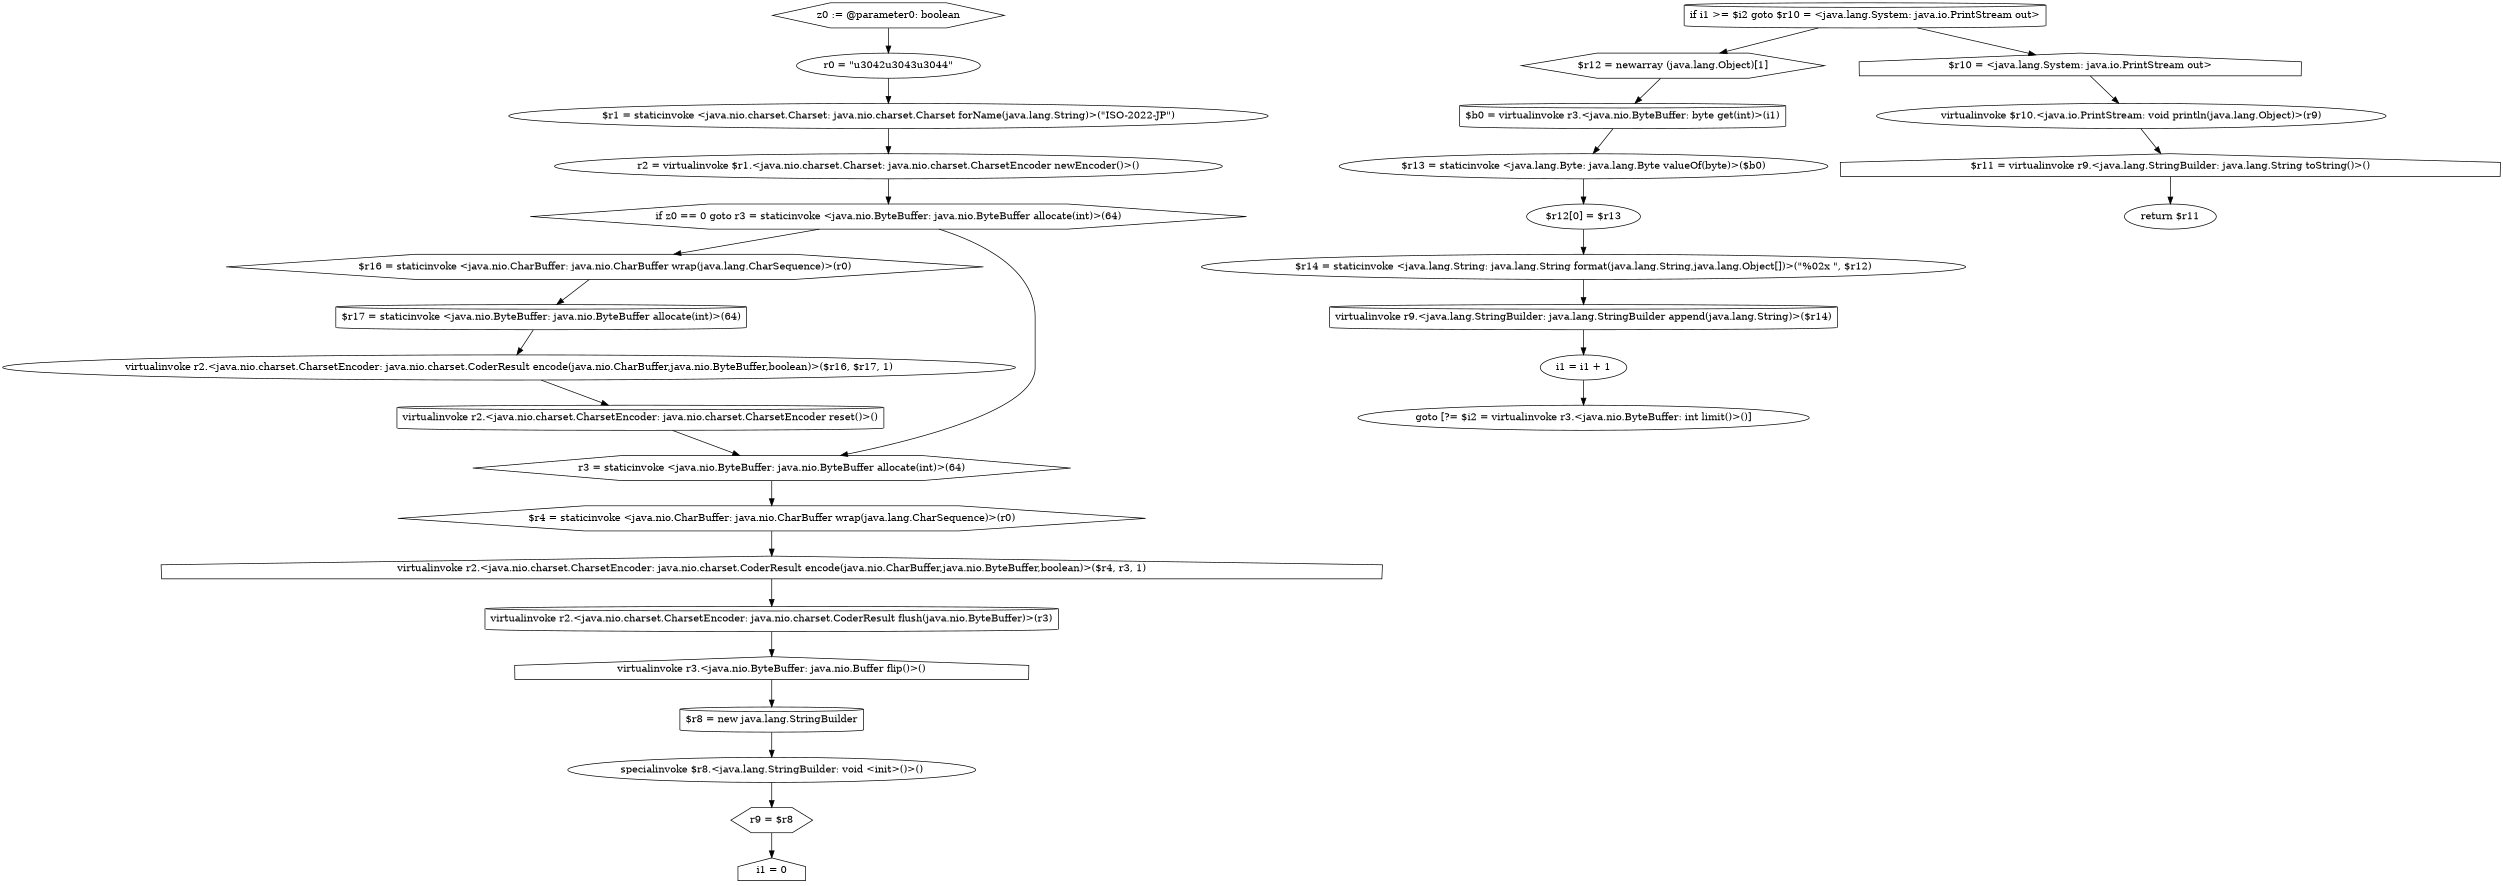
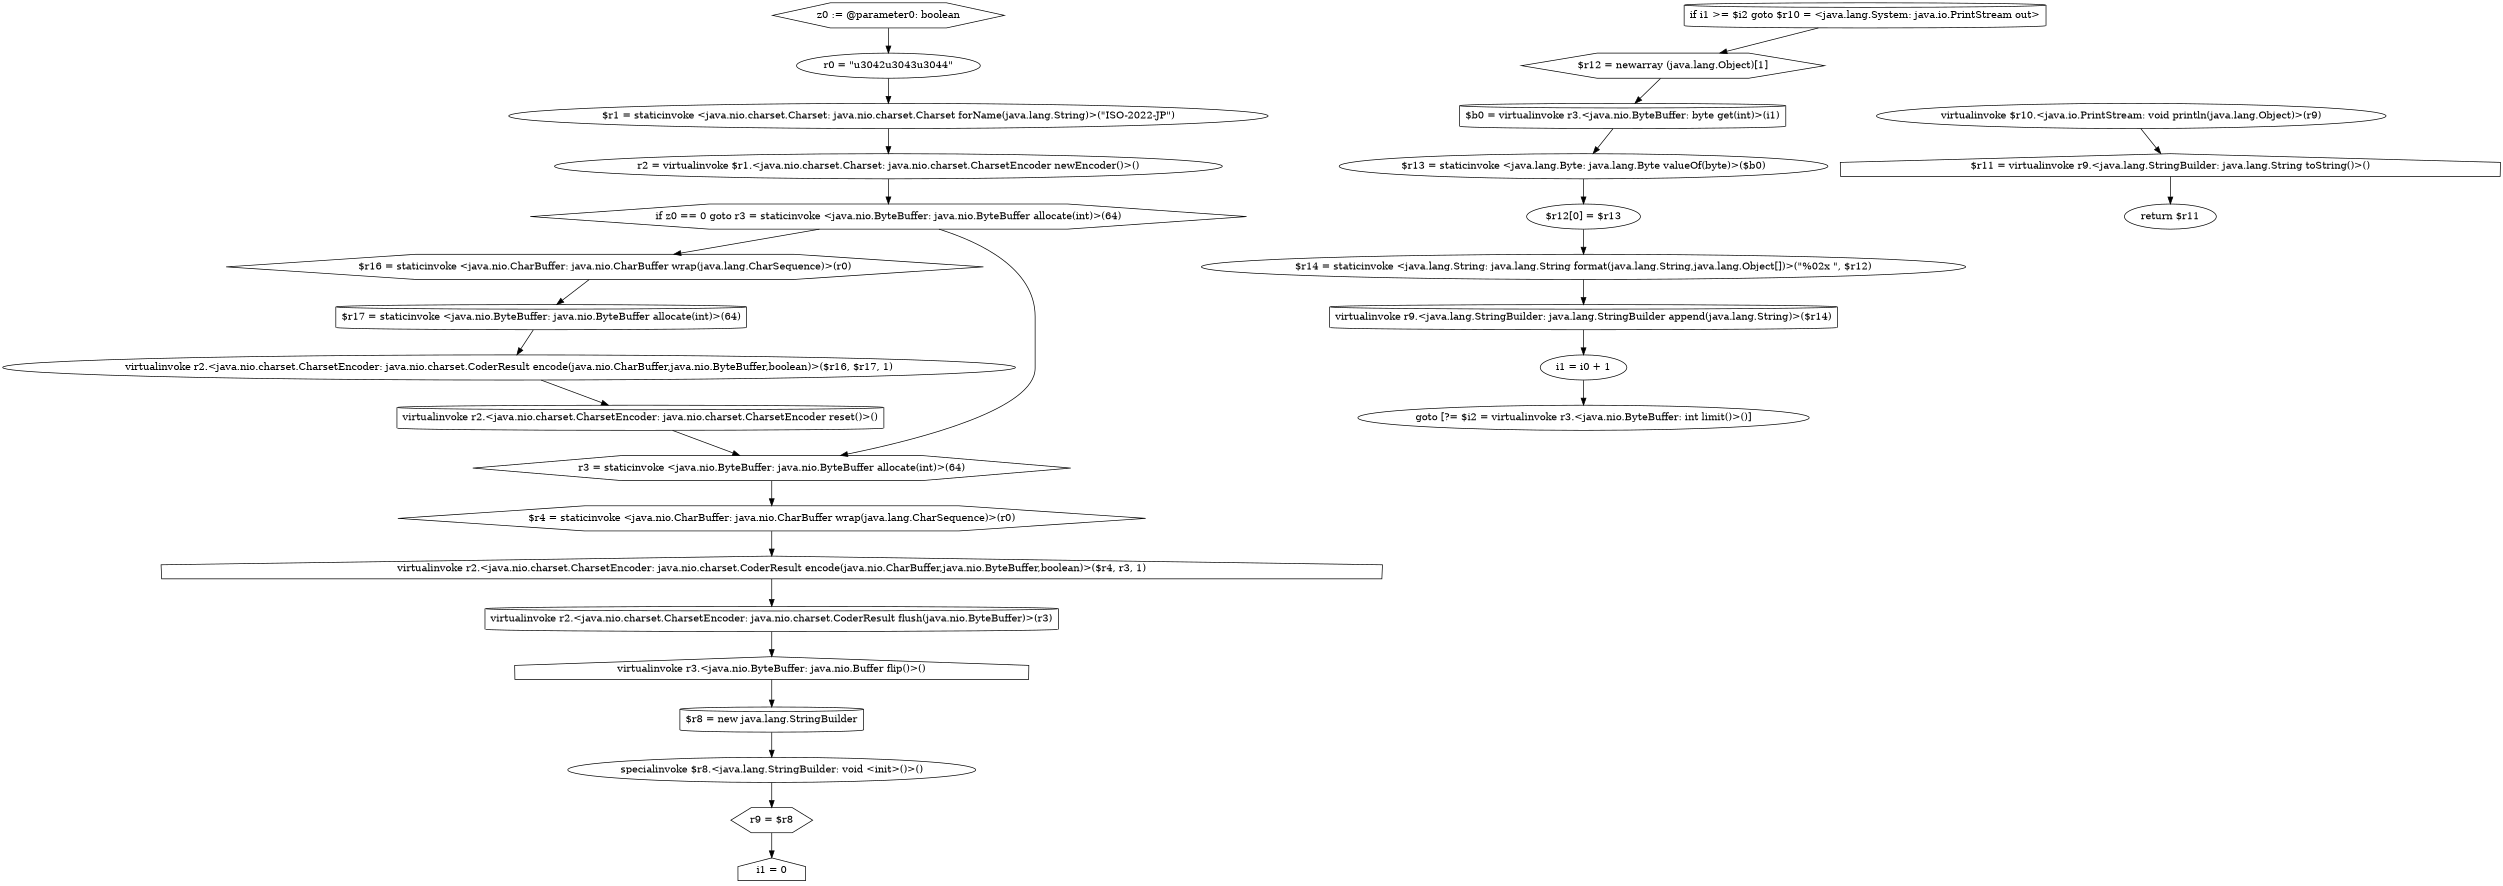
node "$r10 = <java.lang.System: java.io.PrintStream out>": removed
node "i1 = i1 + 1": label "i1 = i1 + 1" -> "i1 = i0 + 1"
